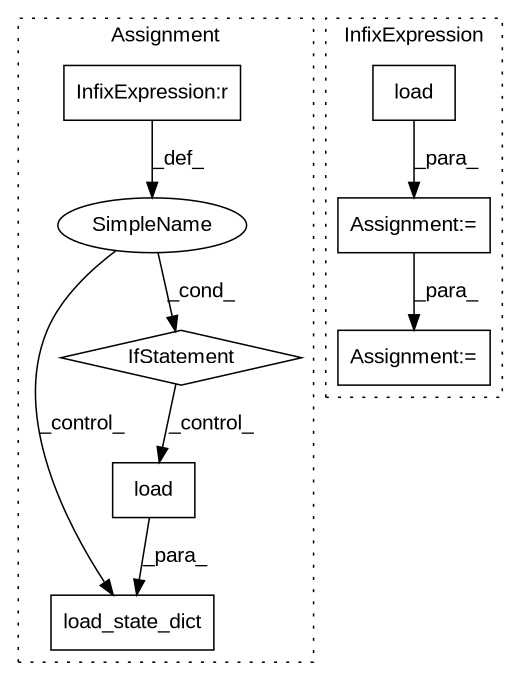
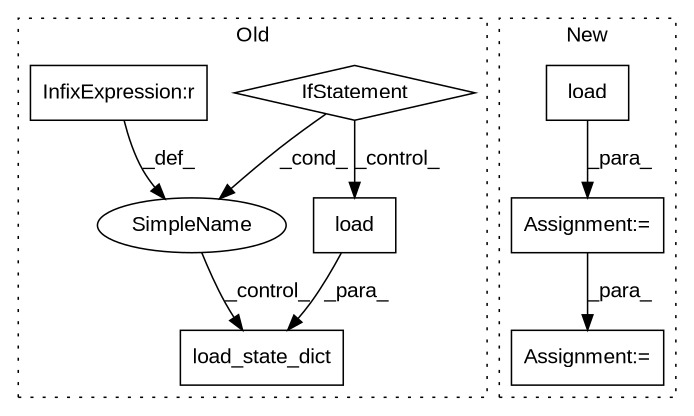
cluster "Assignment": label "Assignment" -> "Old"
cluster "InfixExpression": label "InfixExpression" -> "New"
edge "SimpleName" -> "IfStatement": reversed
